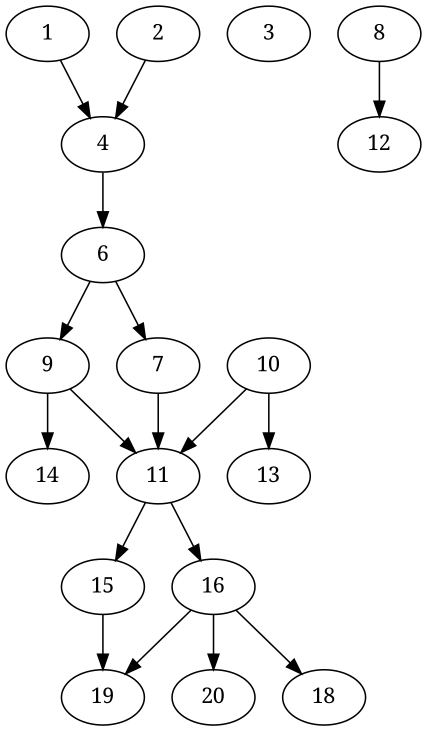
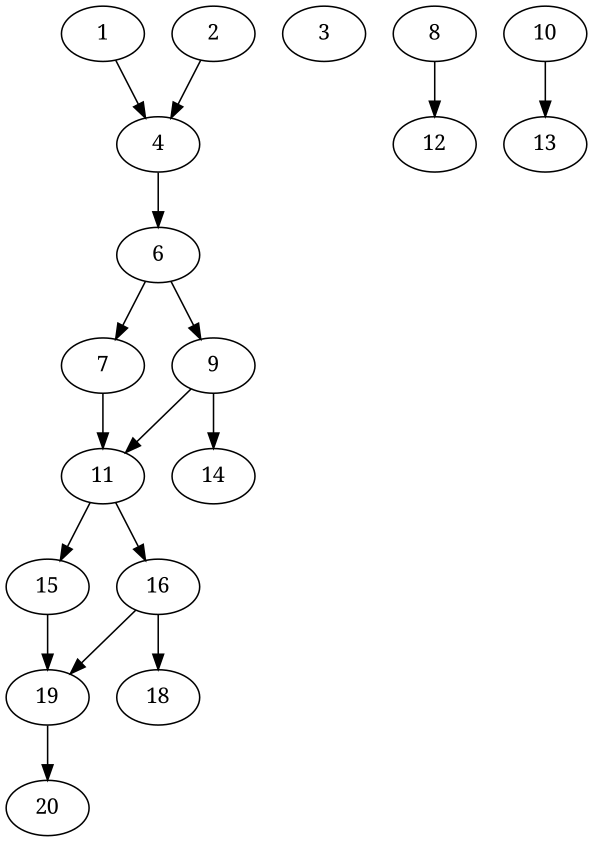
edge "10" -> "11": removed
edge "16" -> "20": now "19" -> "20"
